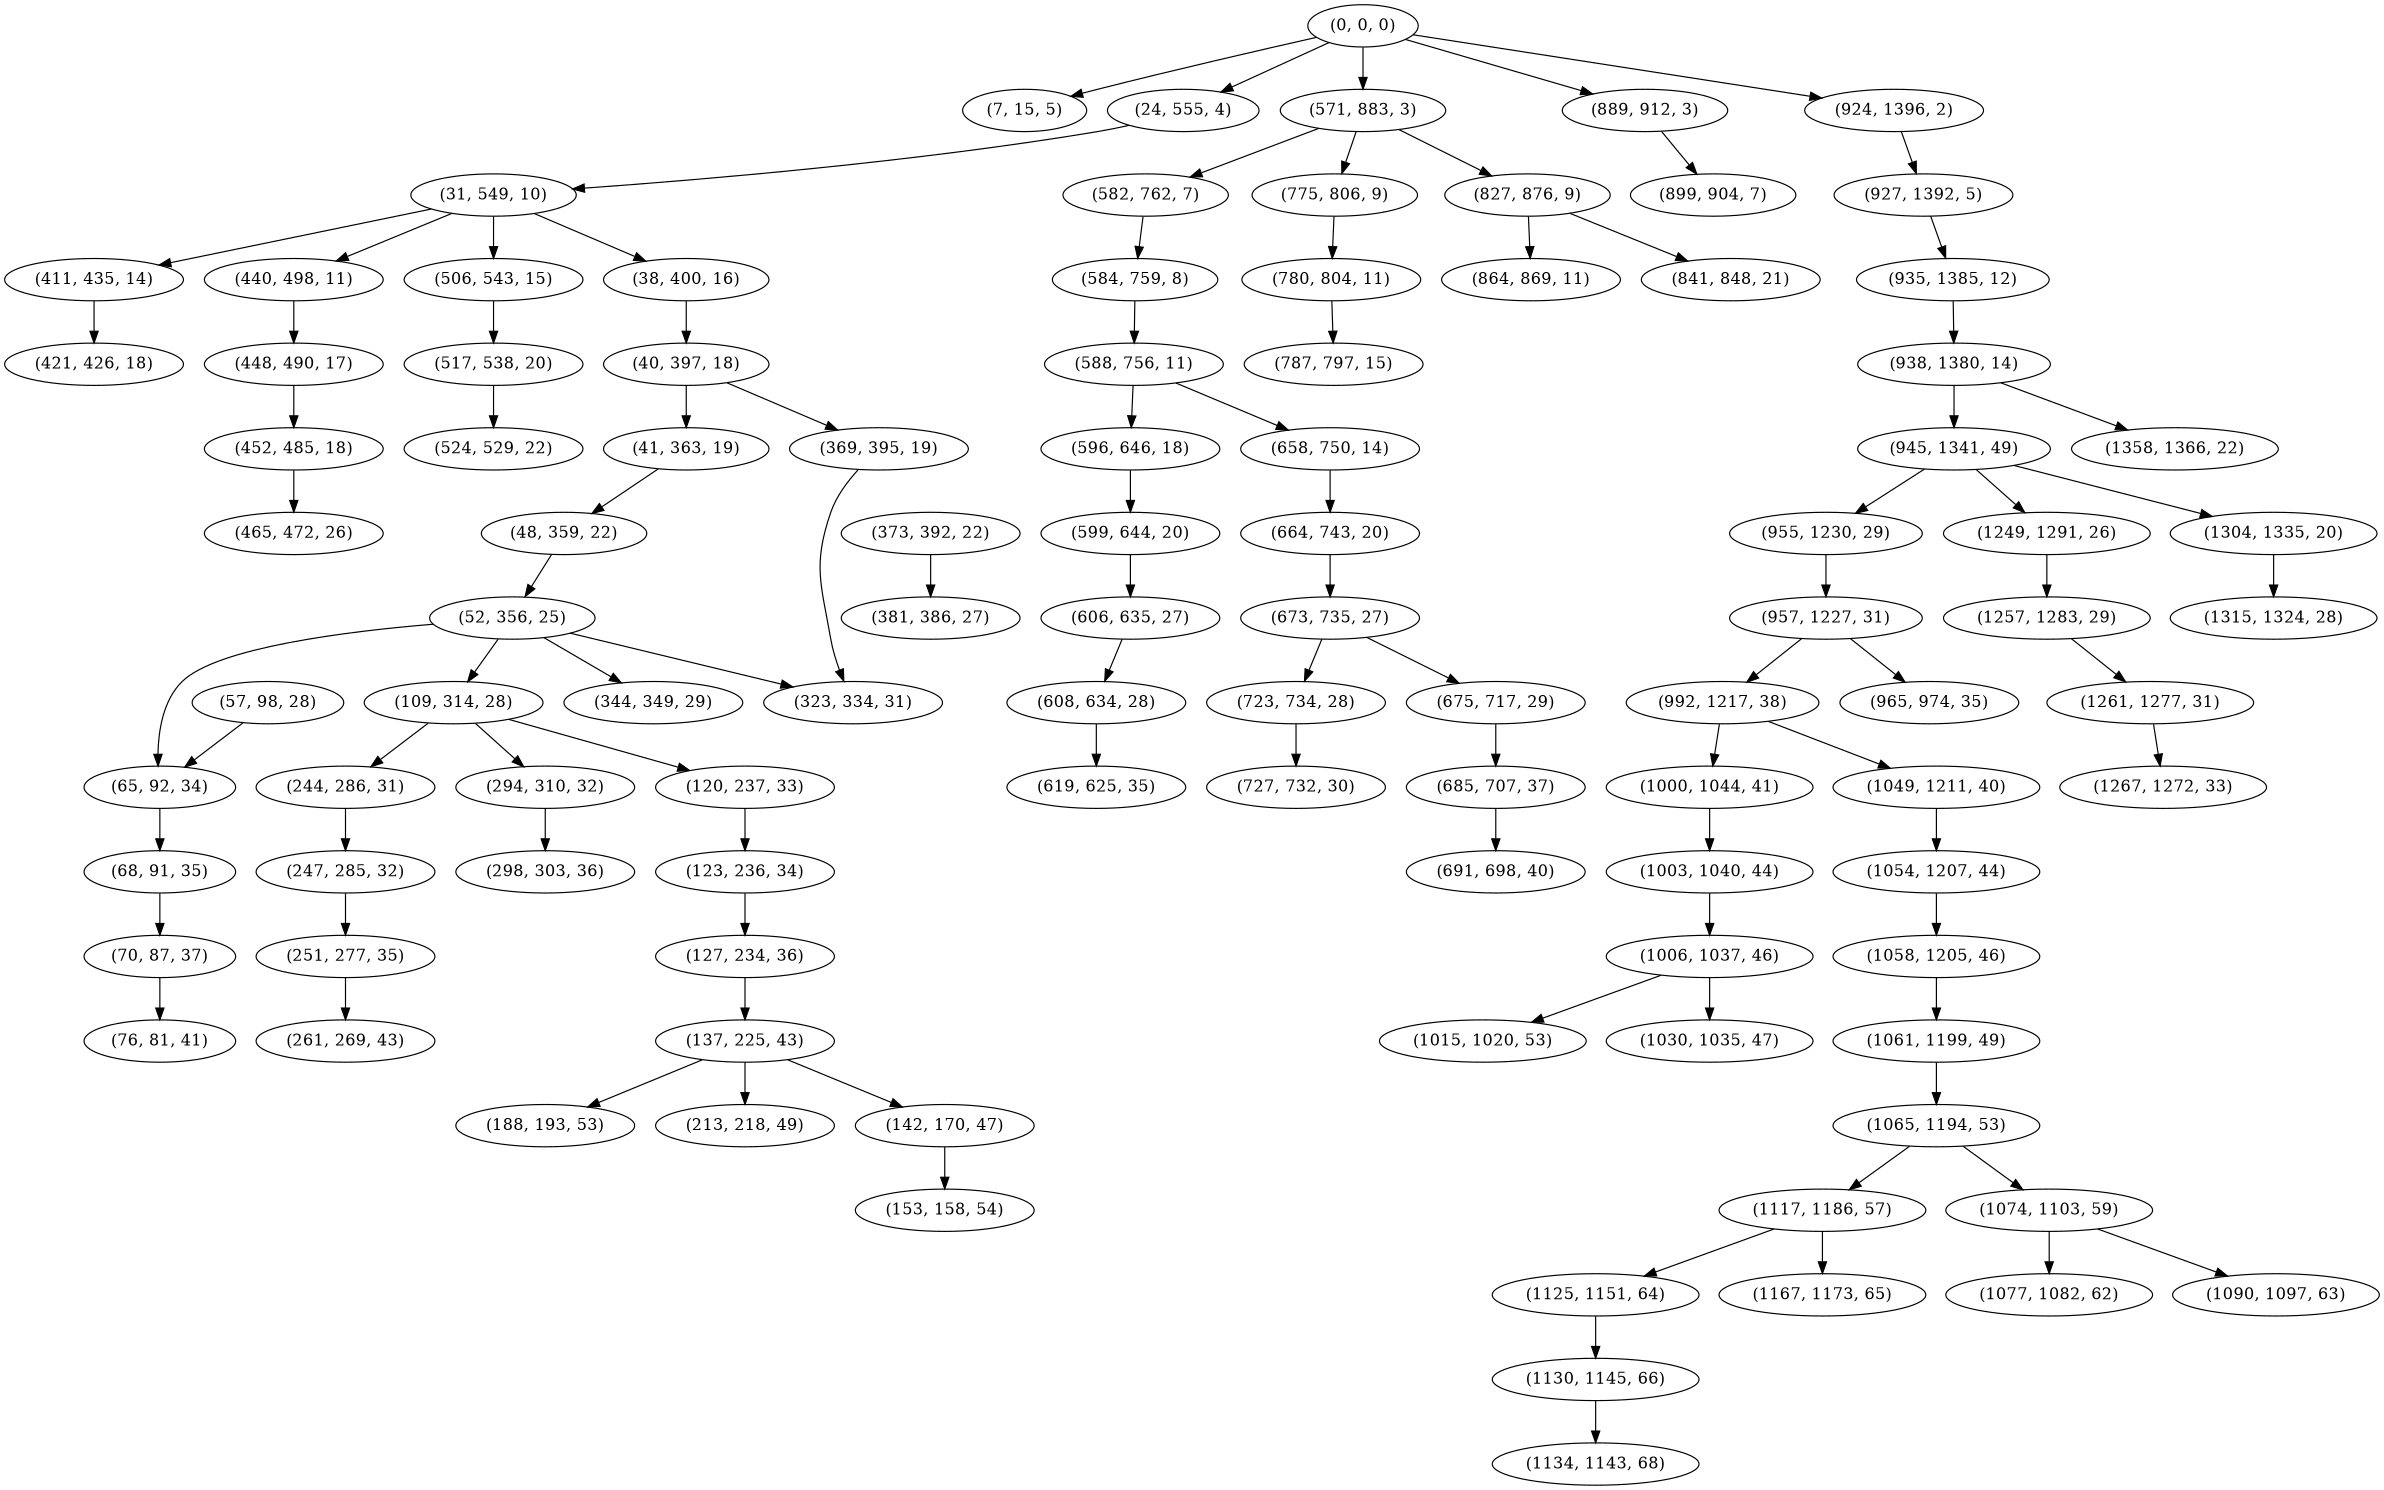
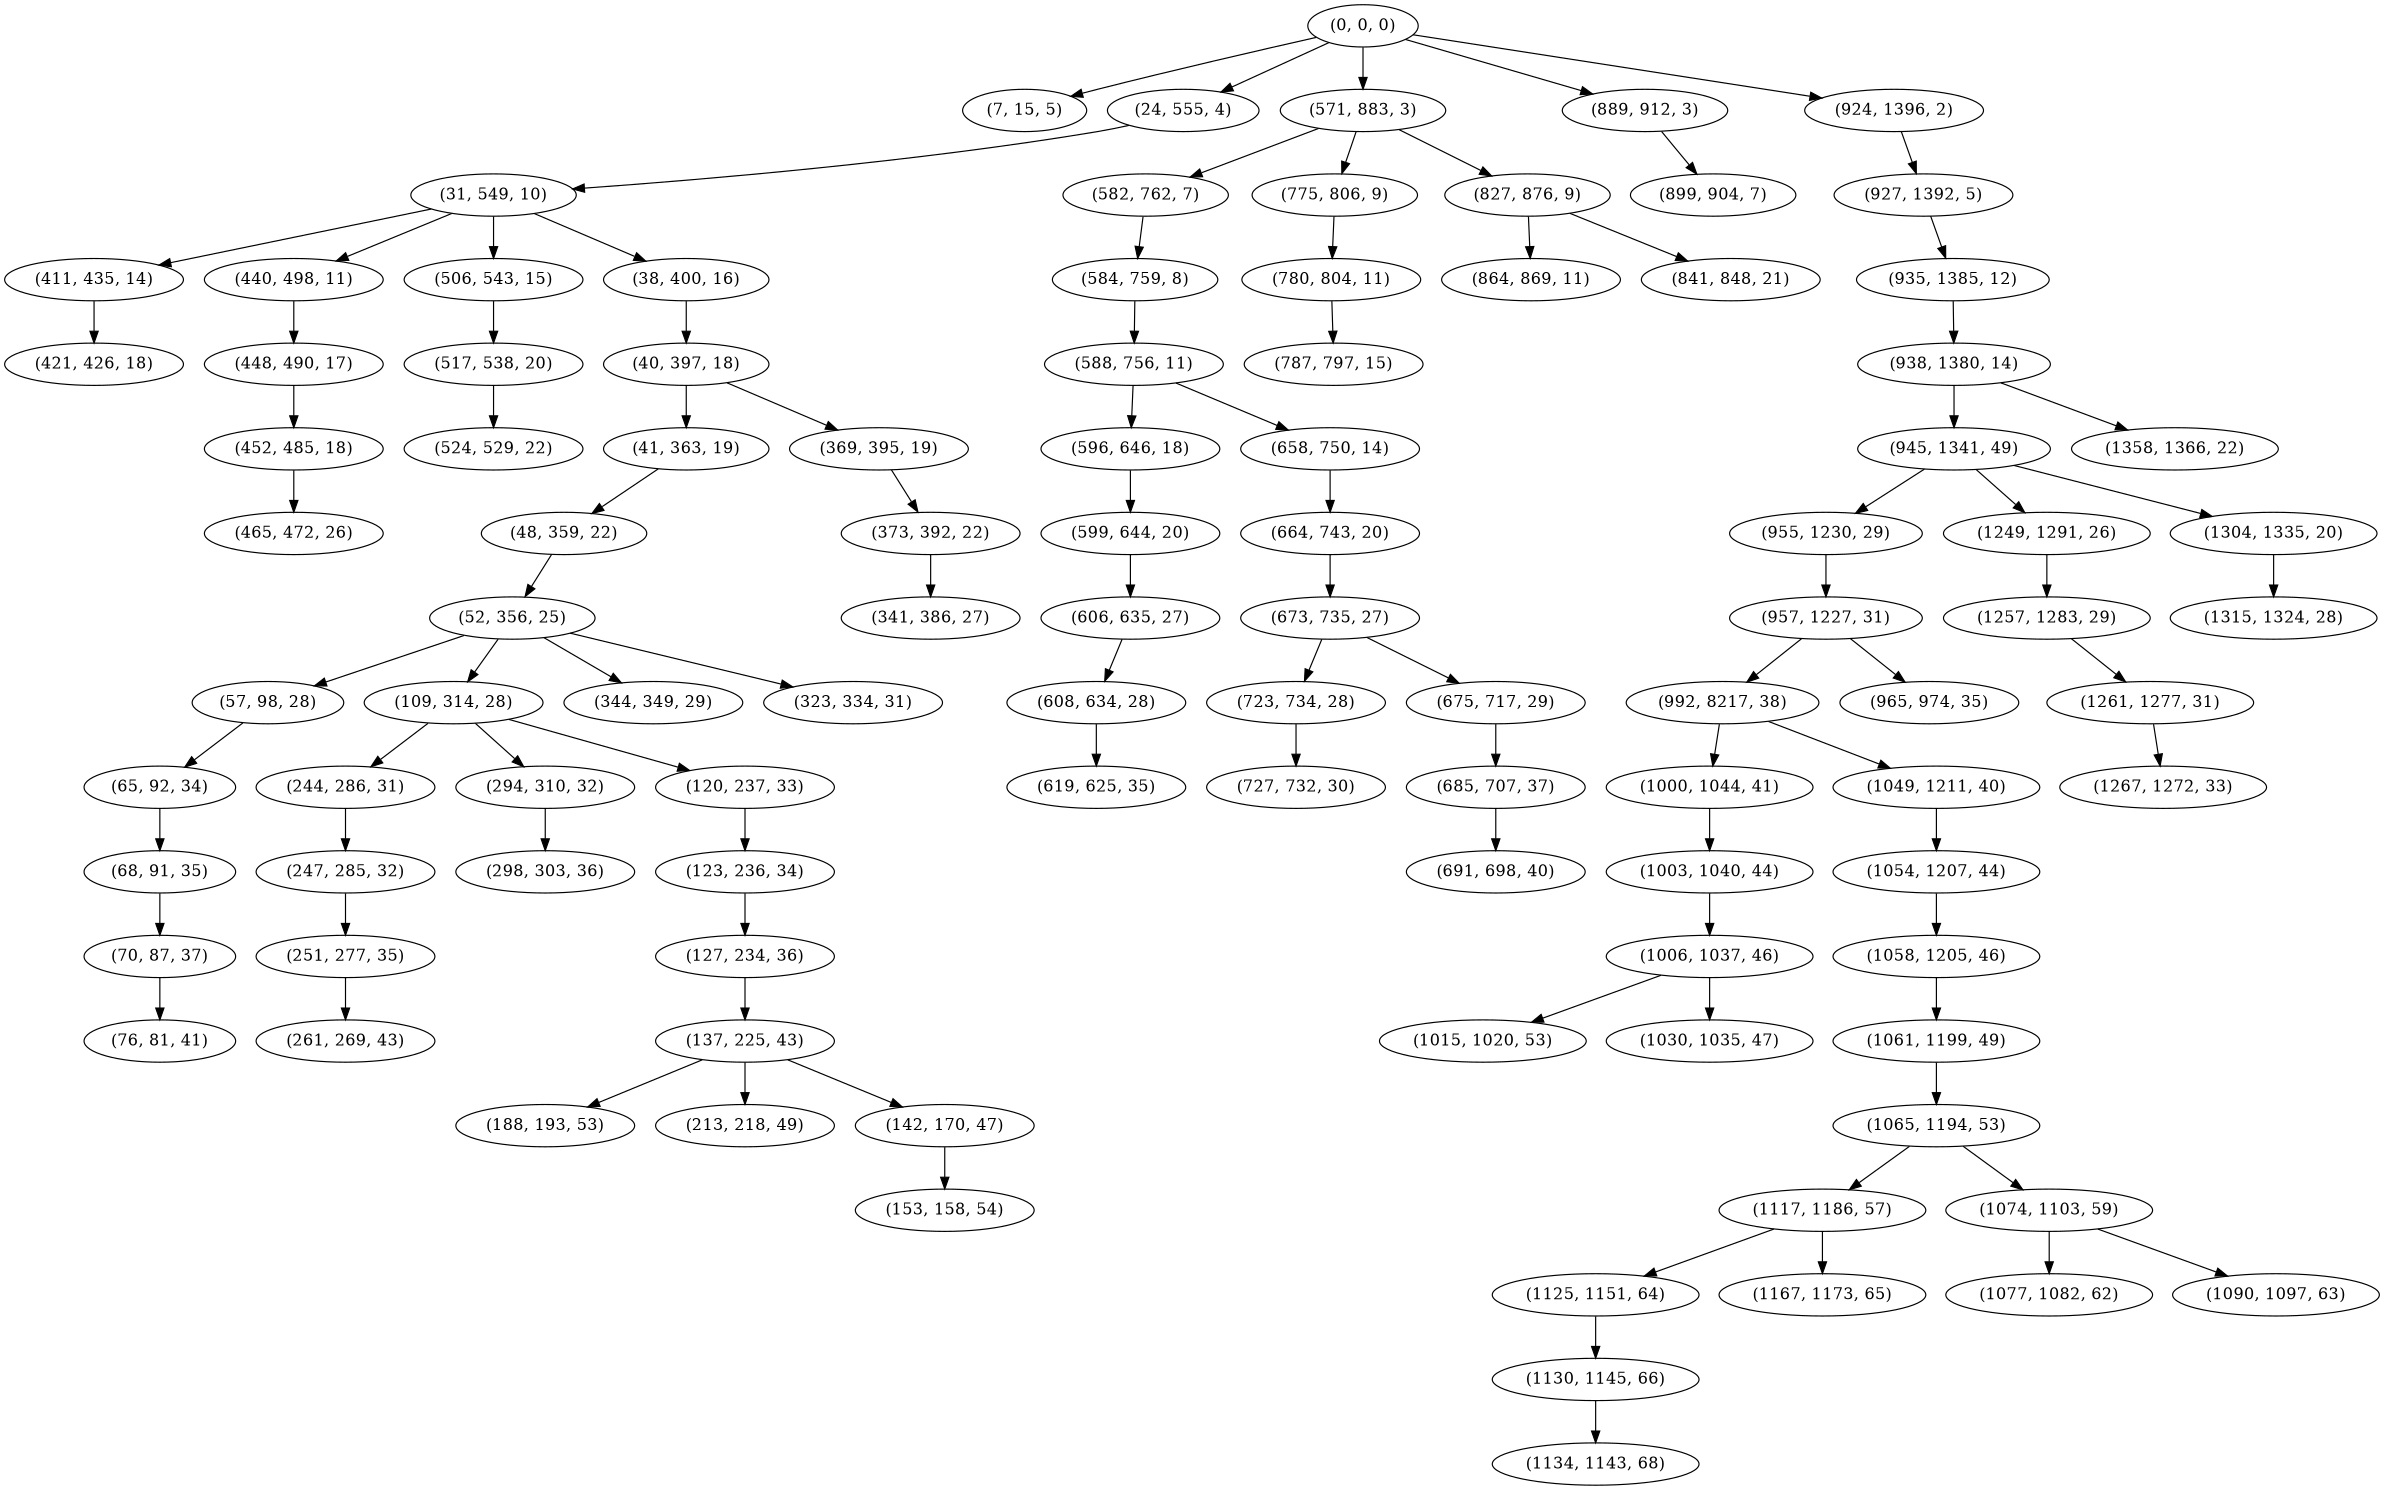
edge "(369, 395, 19)" -> "(323, 334, 31)": now "(369, 395, 19)" -> "(373, 392, 22)"
node "(381, 386, 27)": label "(381, 386, 27)" -> "(341, 386, 27)"
edge "(52, 356, 25)" -> "(65, 92, 34)": now "(52, 356, 25)" -> "(57, 98, 28)"
node "(992, 1217, 38)": label "(992, 1217, 38)" -> "(992, 8217, 38)"
